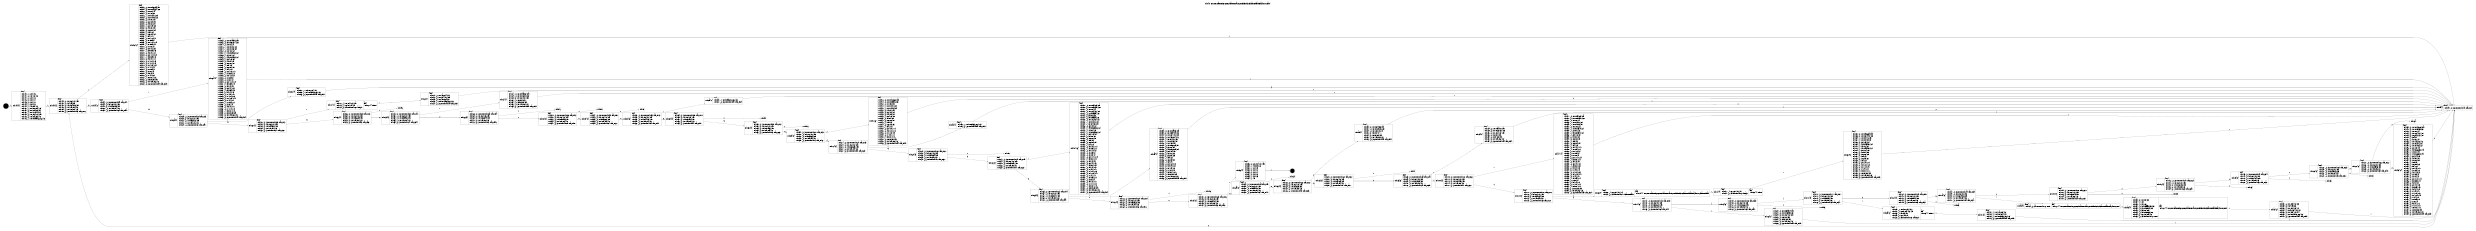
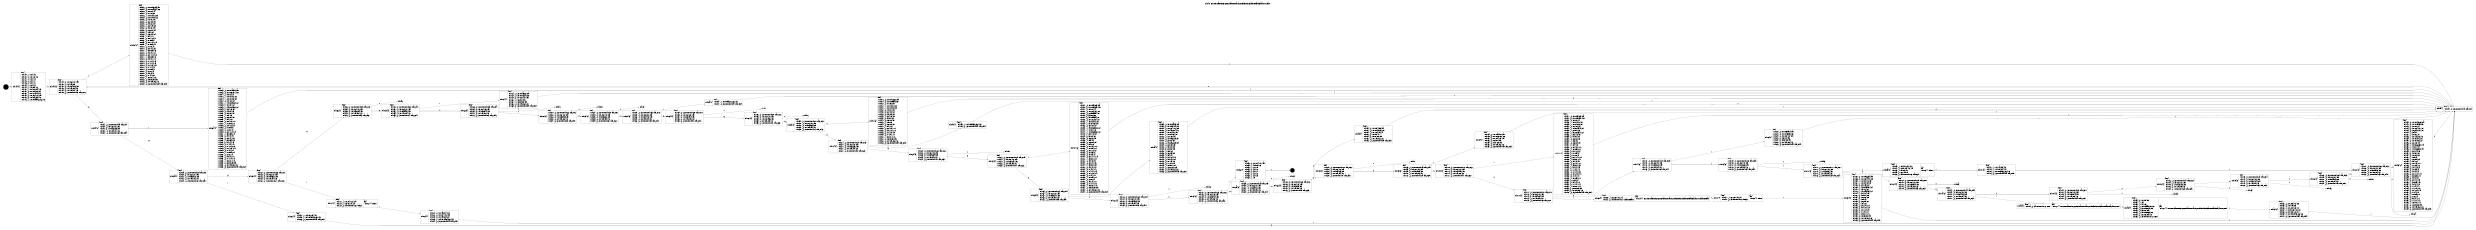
edge "0x401901 [23]" -> "0x401fd9 [5]": now "0x401901 [23]" -> "0x401821 [25]"
